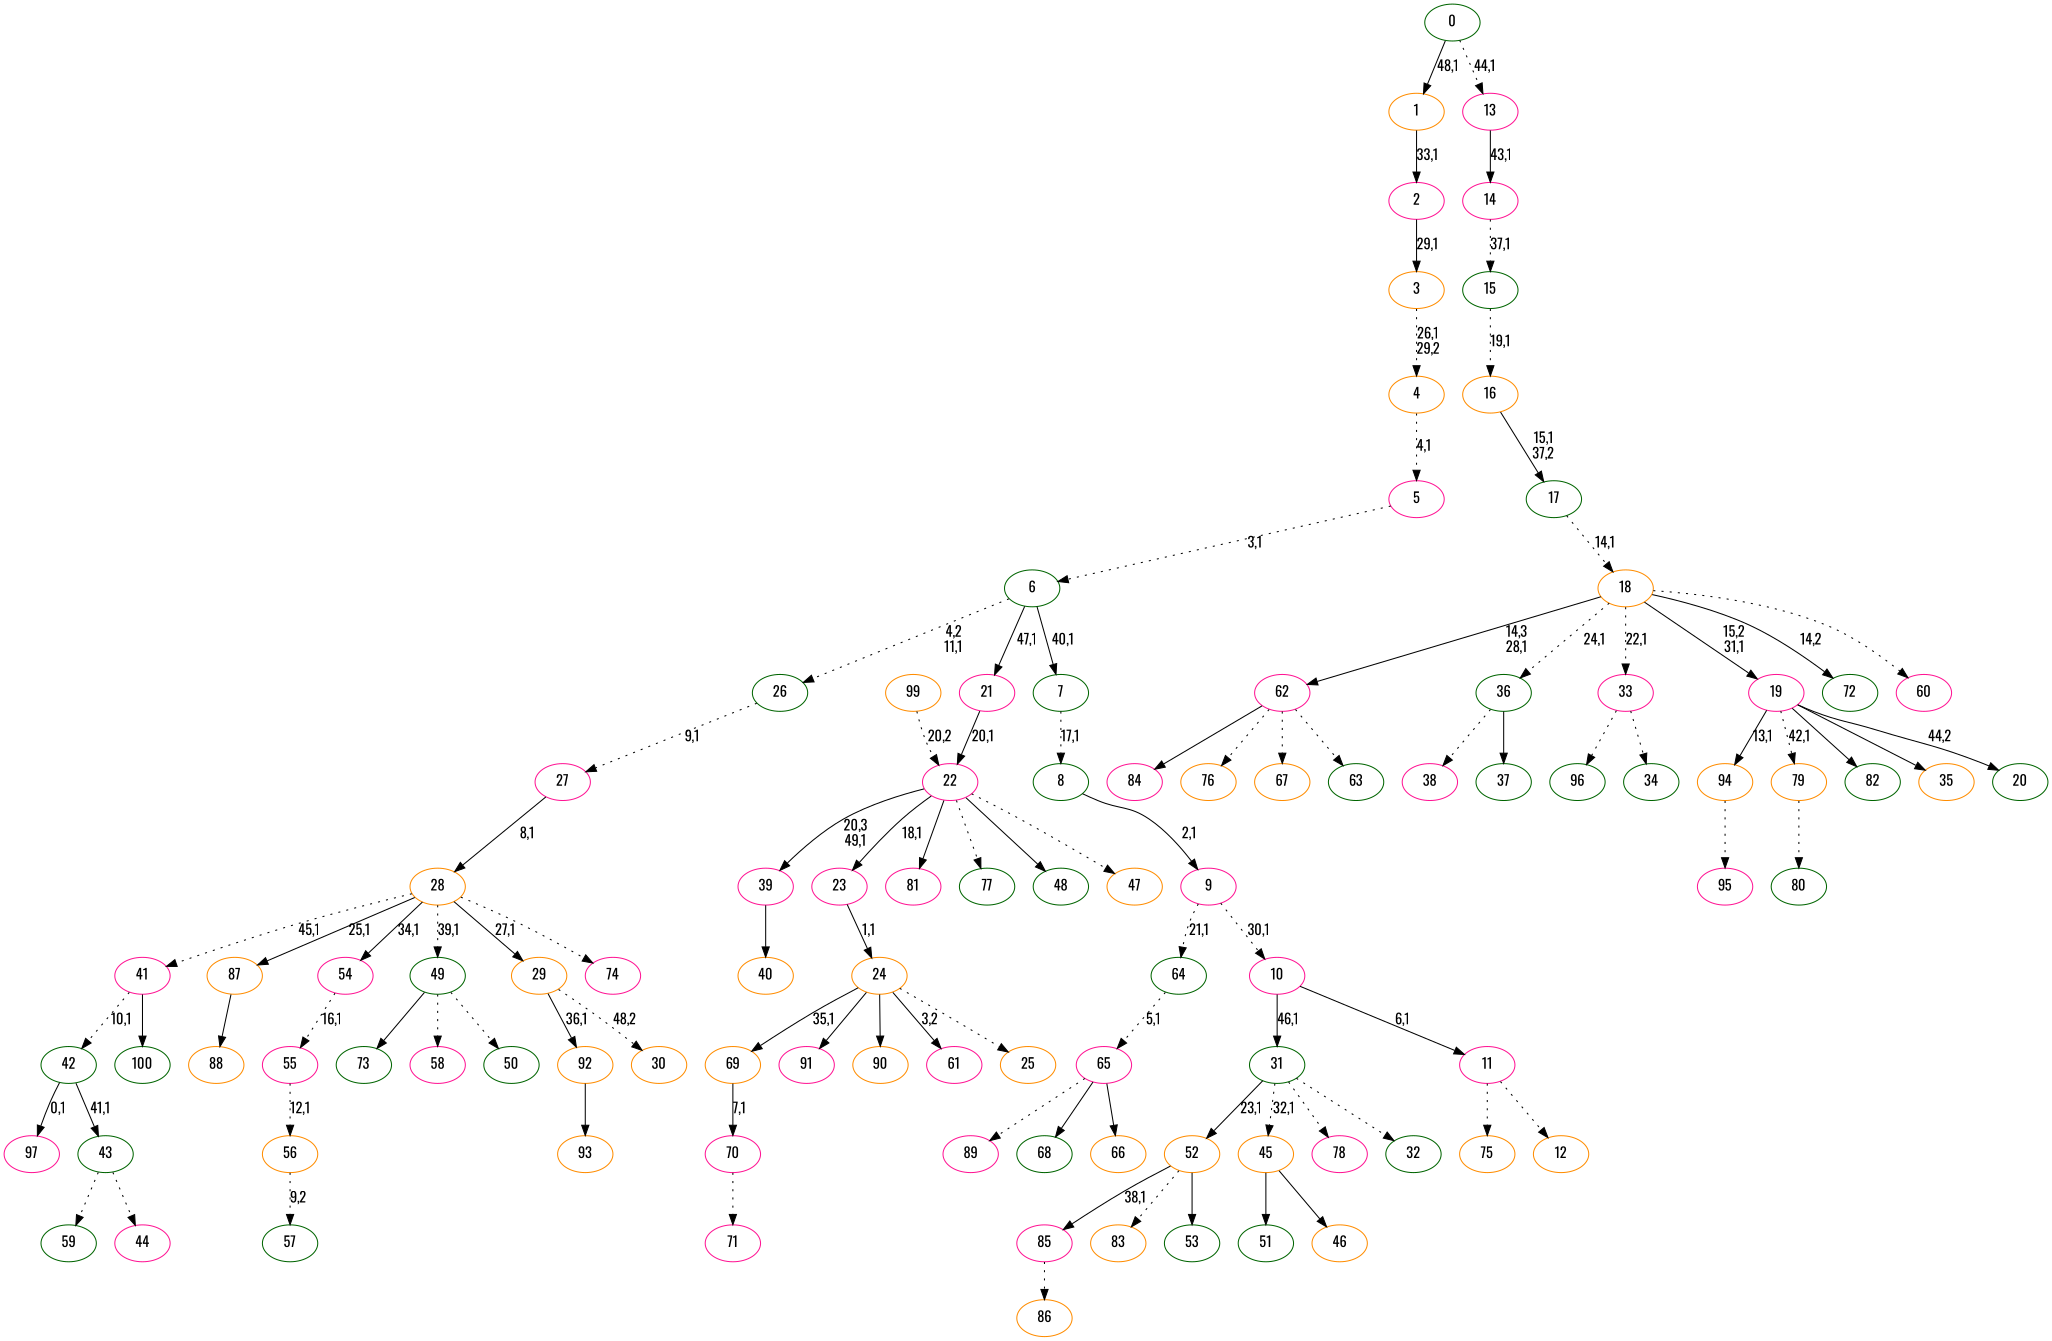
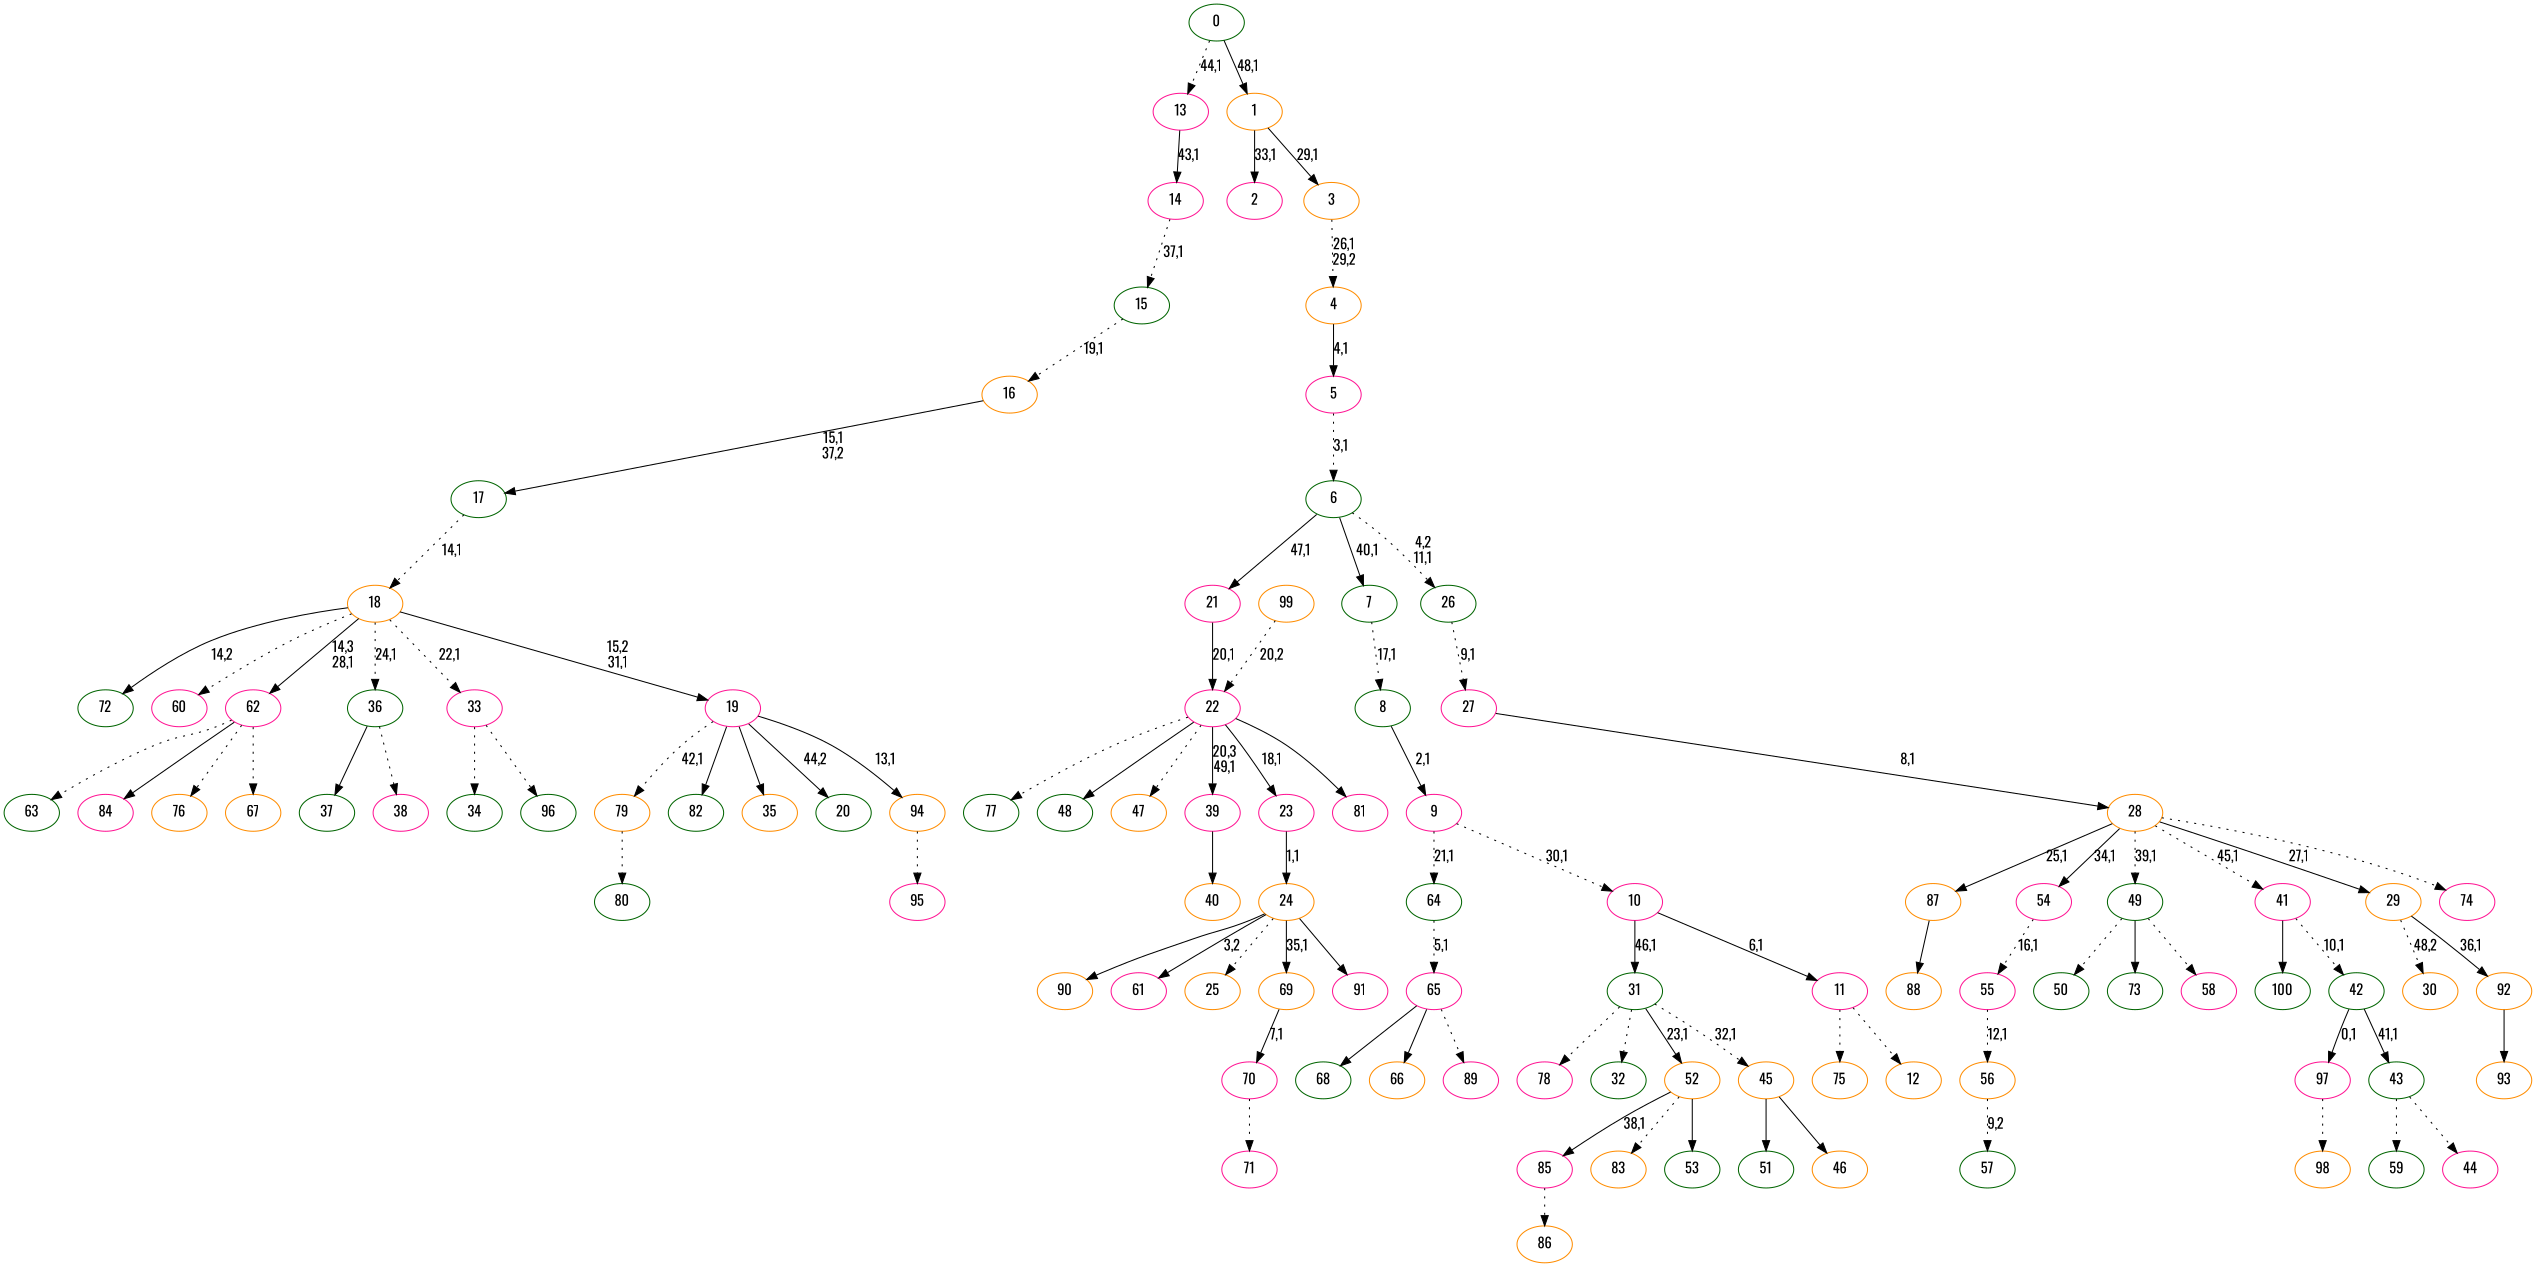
edge "2" -> "3": now "1" -> "3"
edge "4" -> "5": style dotted -> solid
node "98": added
